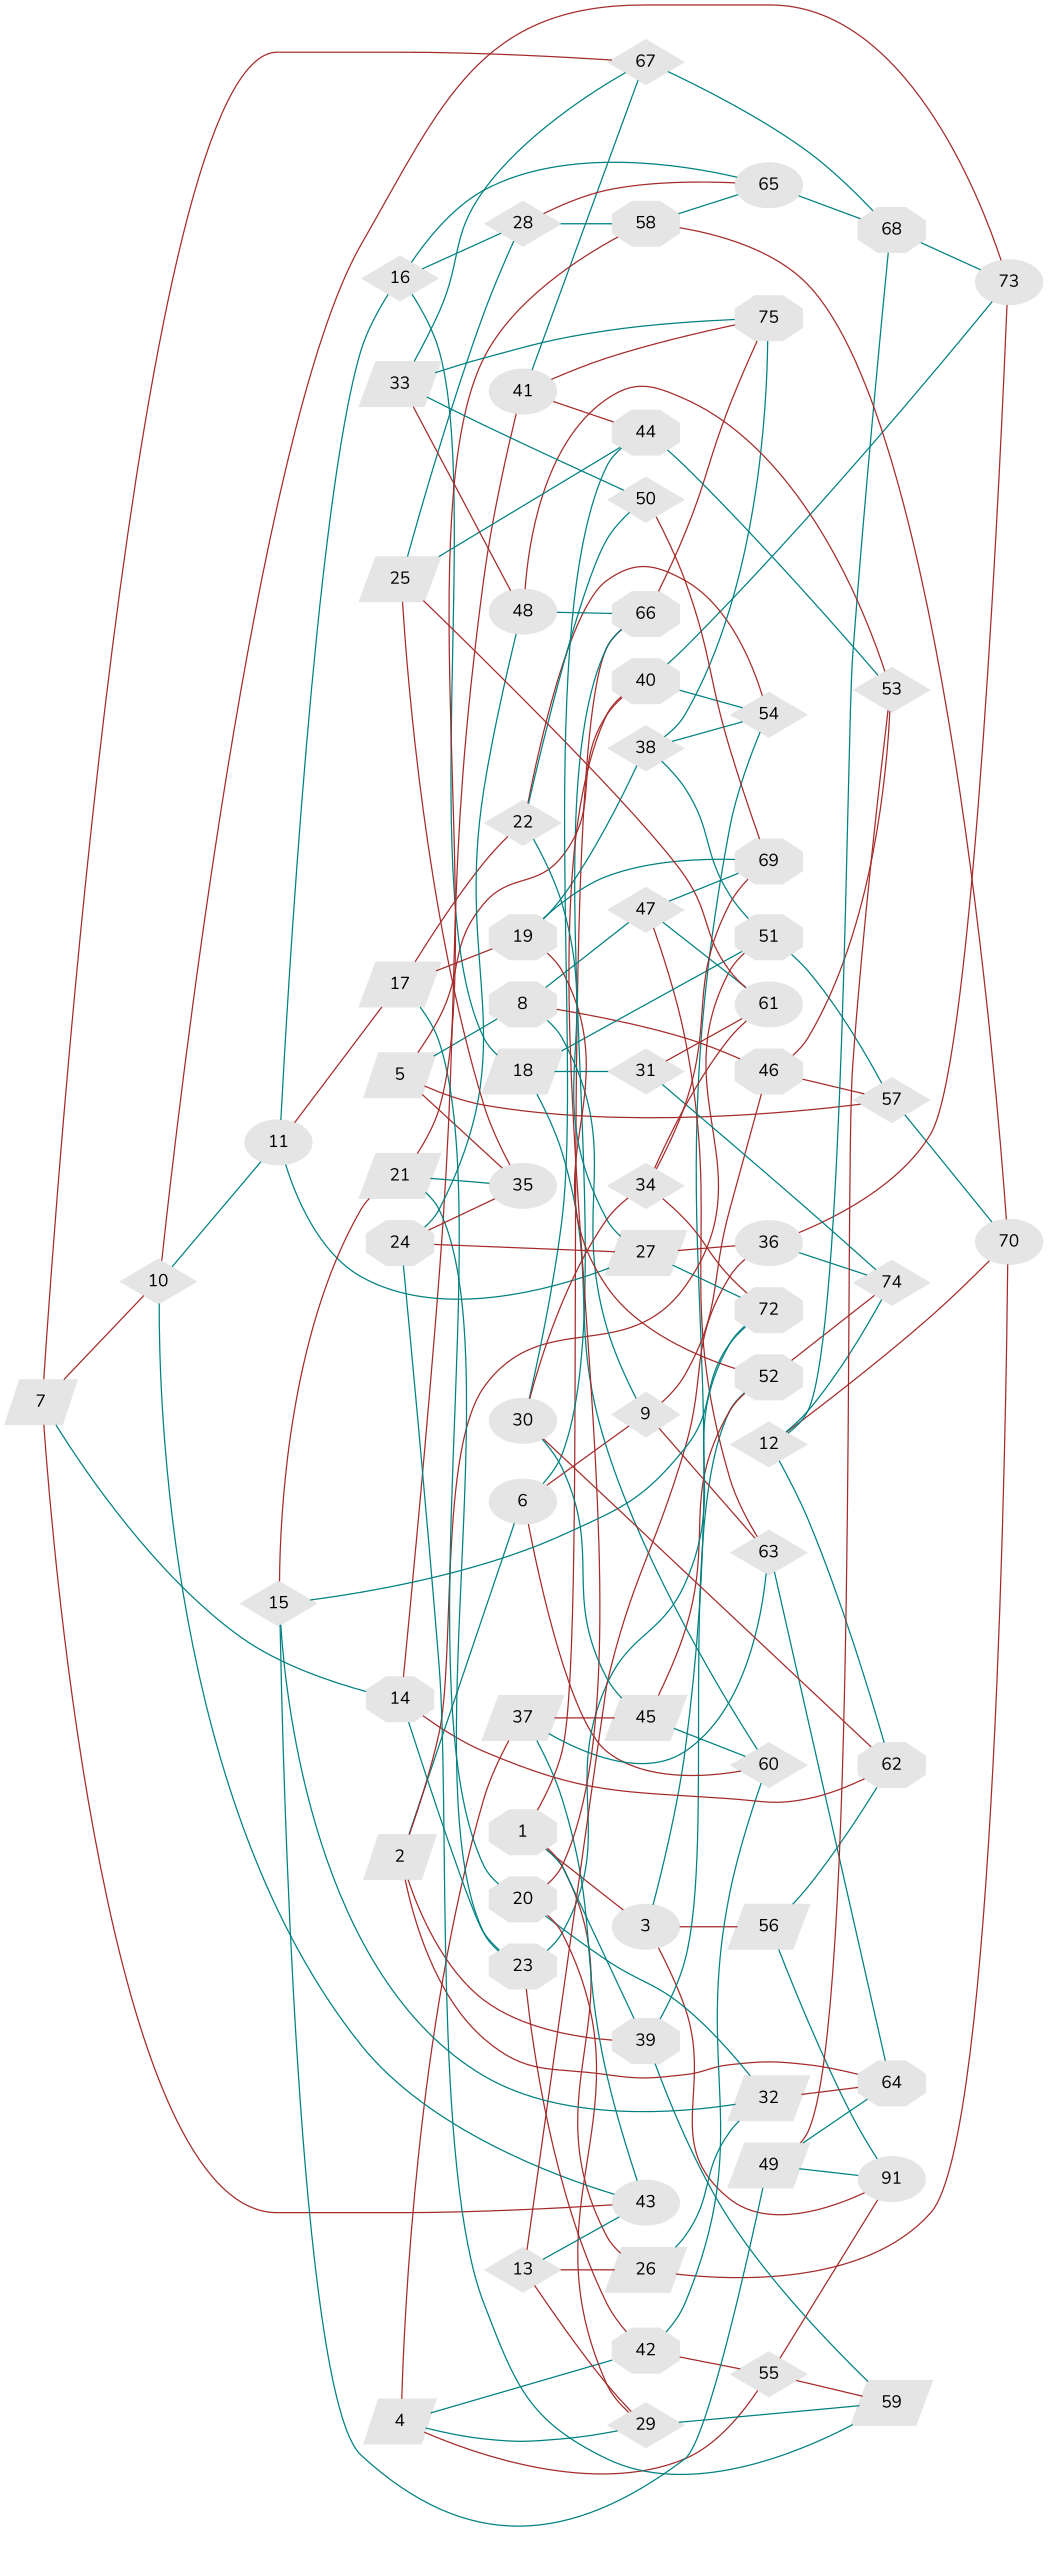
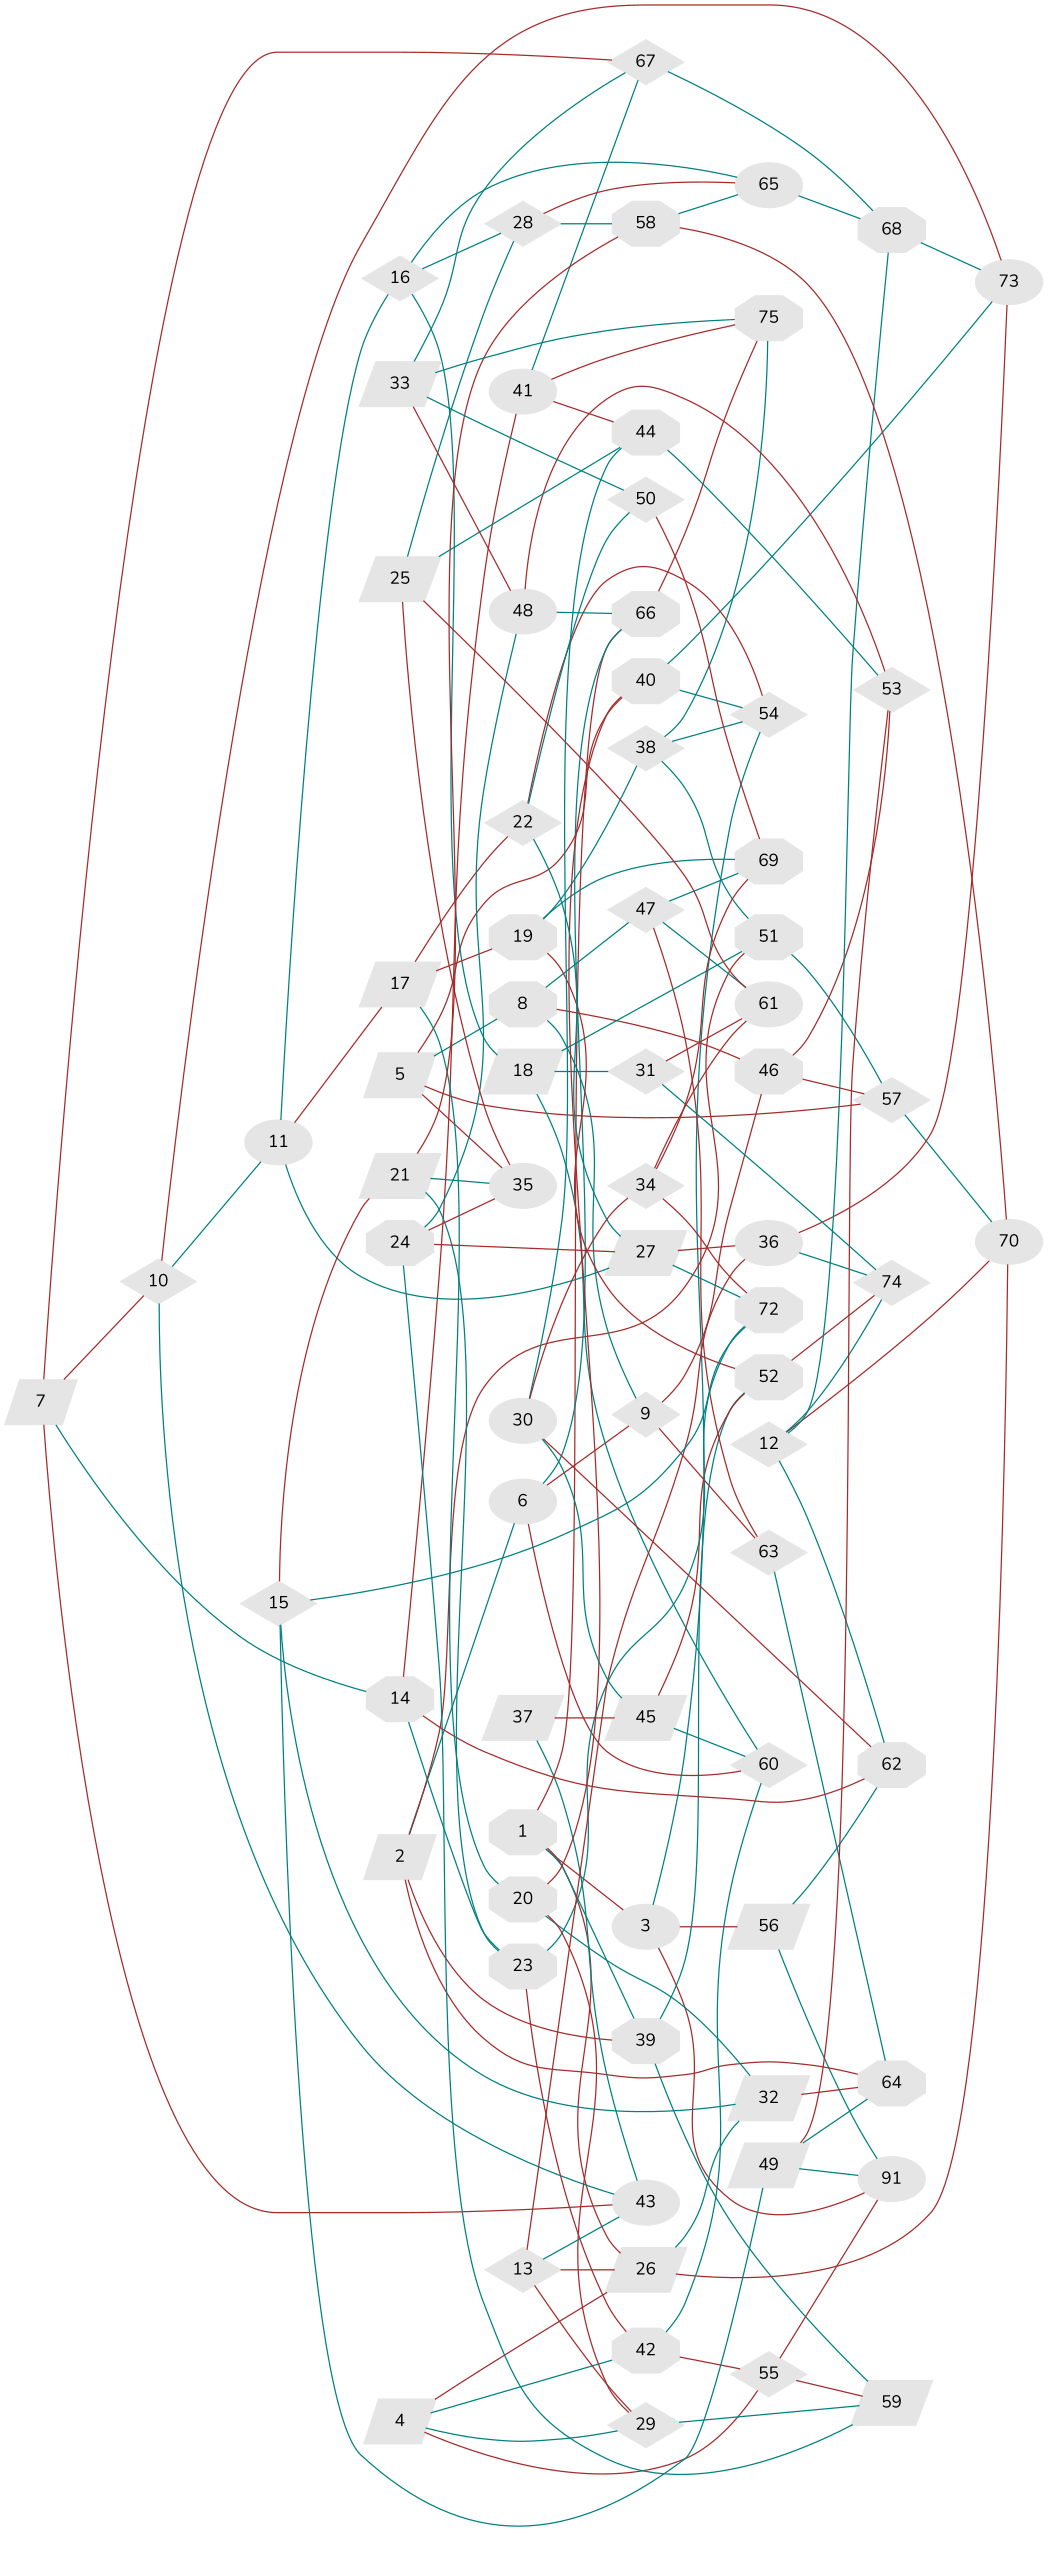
edge "63" -- "37": removed
edge "37" -- "4": now "26" -- "4"
